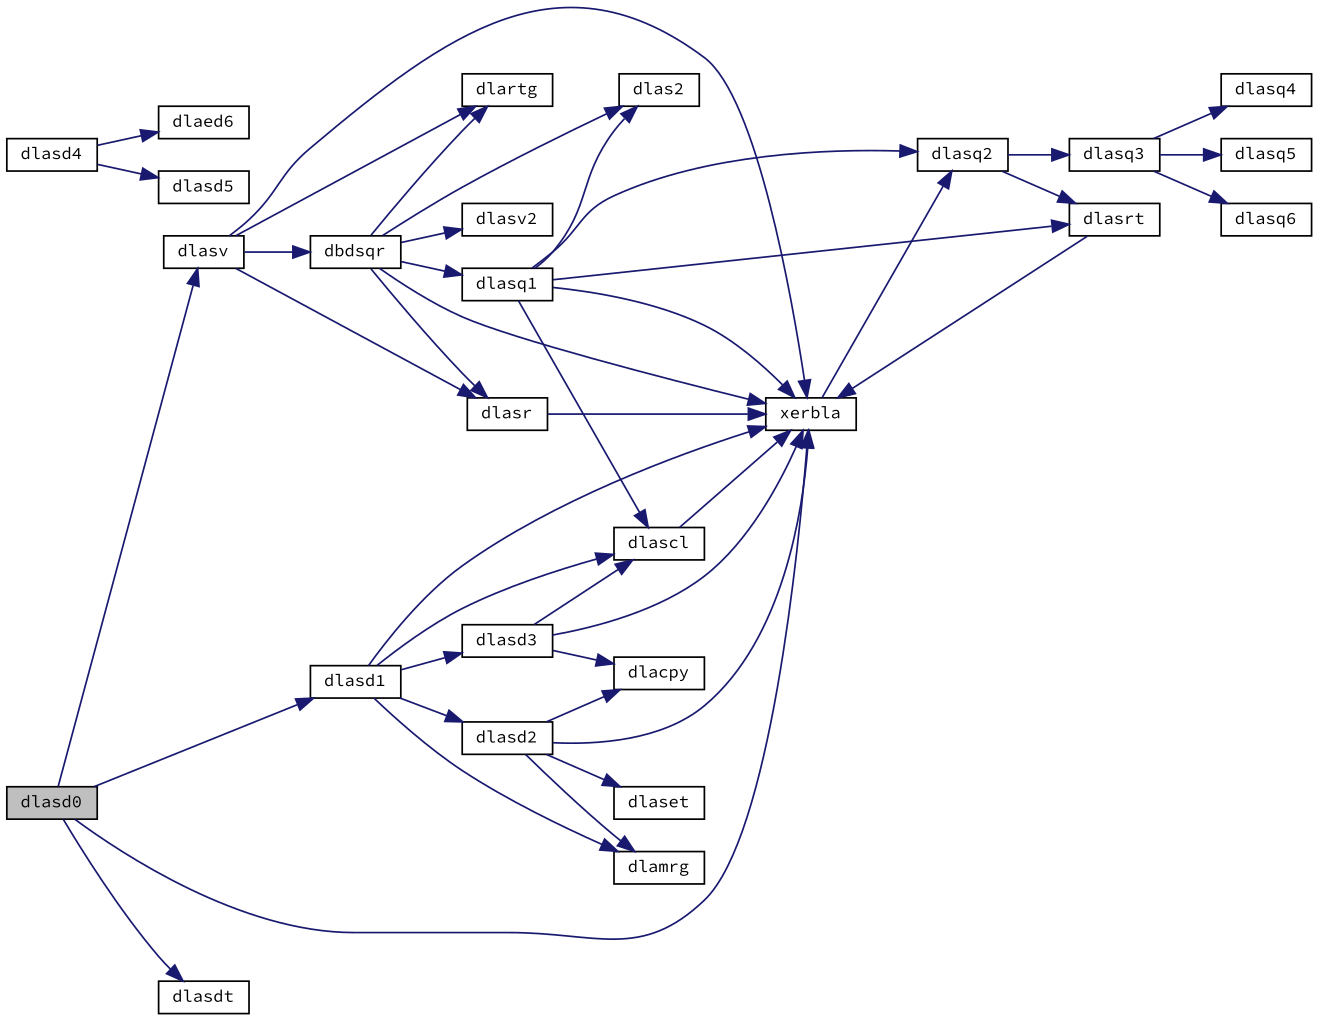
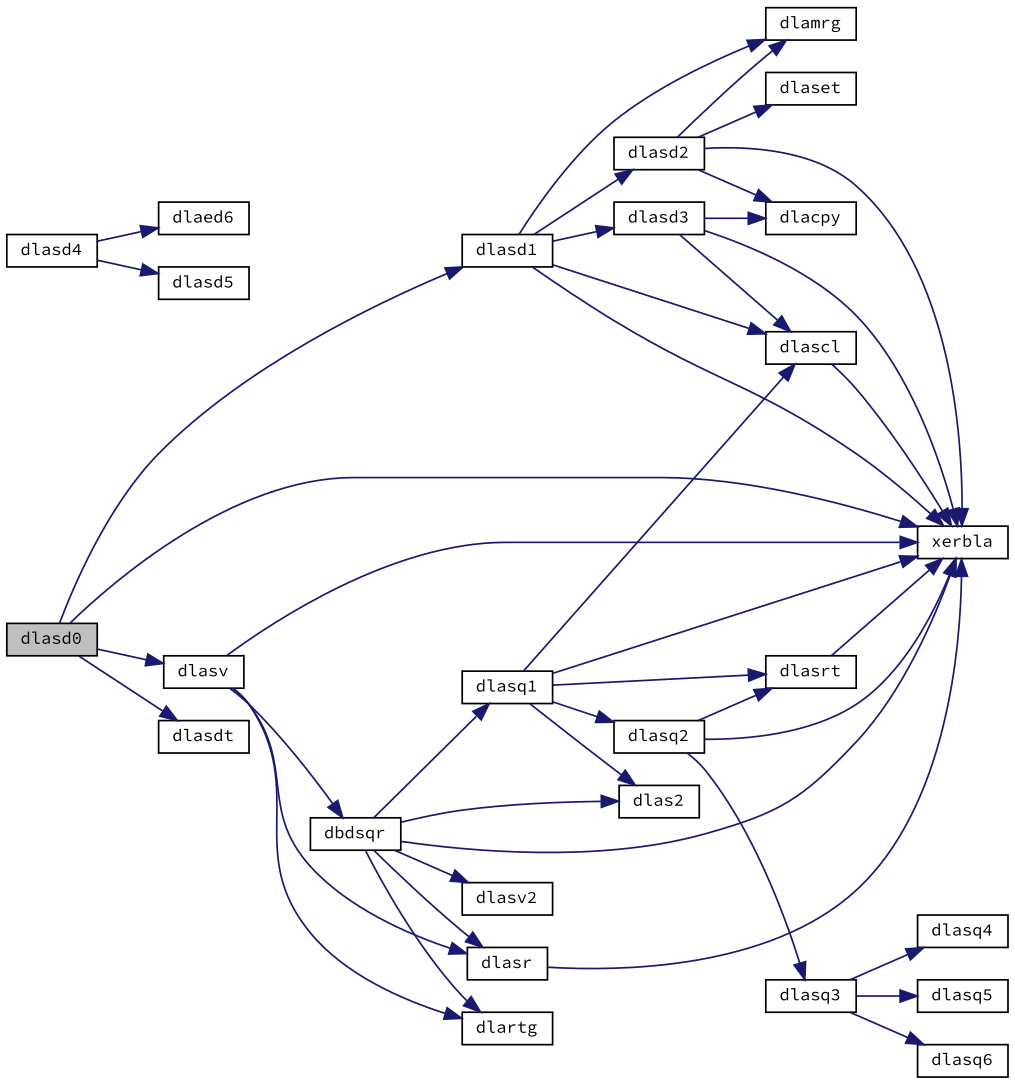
edge "xerbla" -> "dlasq2": reversed
